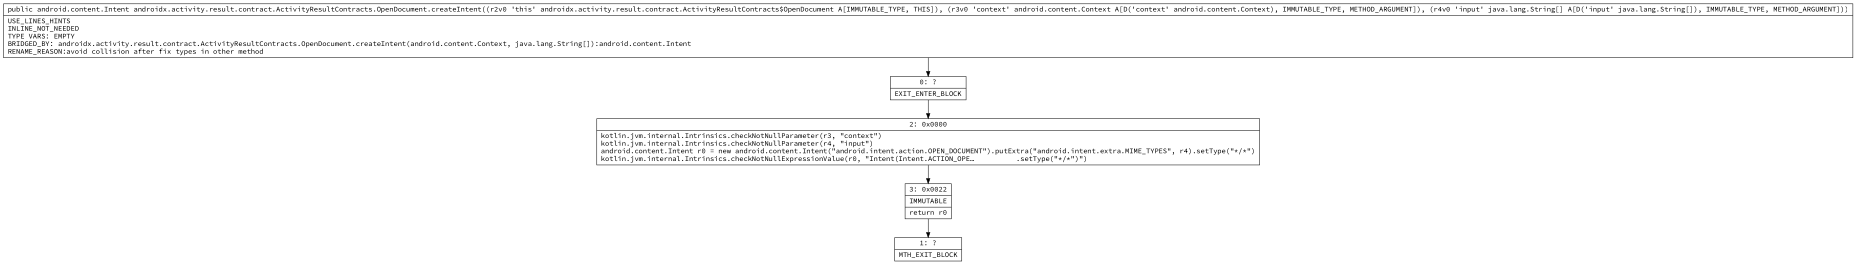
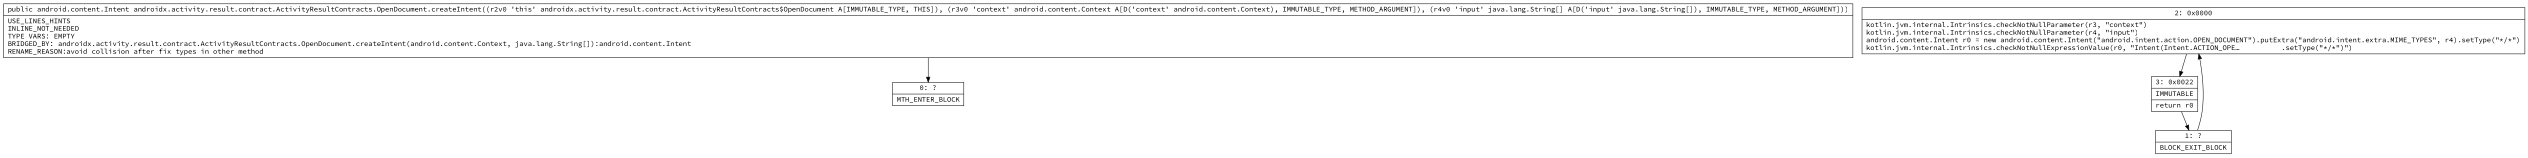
node "0: ?": text "EXIT_ENTER_BLOCK" -> "MTH_ENTER_BLOCK"
edge "0: ?" -> "2: 0x0000": now "1: ?" -> "2: 0x0000"
node "1: ?": text "MTH_EXIT_BLOCK" -> "BLOCK_EXIT_BLOCK"
